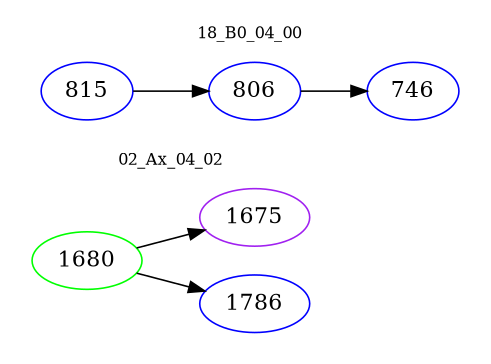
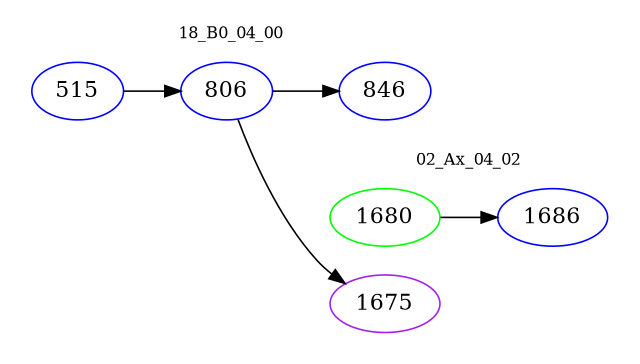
node "815": label "815" -> "515"
node "746": label "746" -> "846"
edge "1680" -> "1675": now "806" -> "1675"
node "1786": label "1786" -> "1686"
